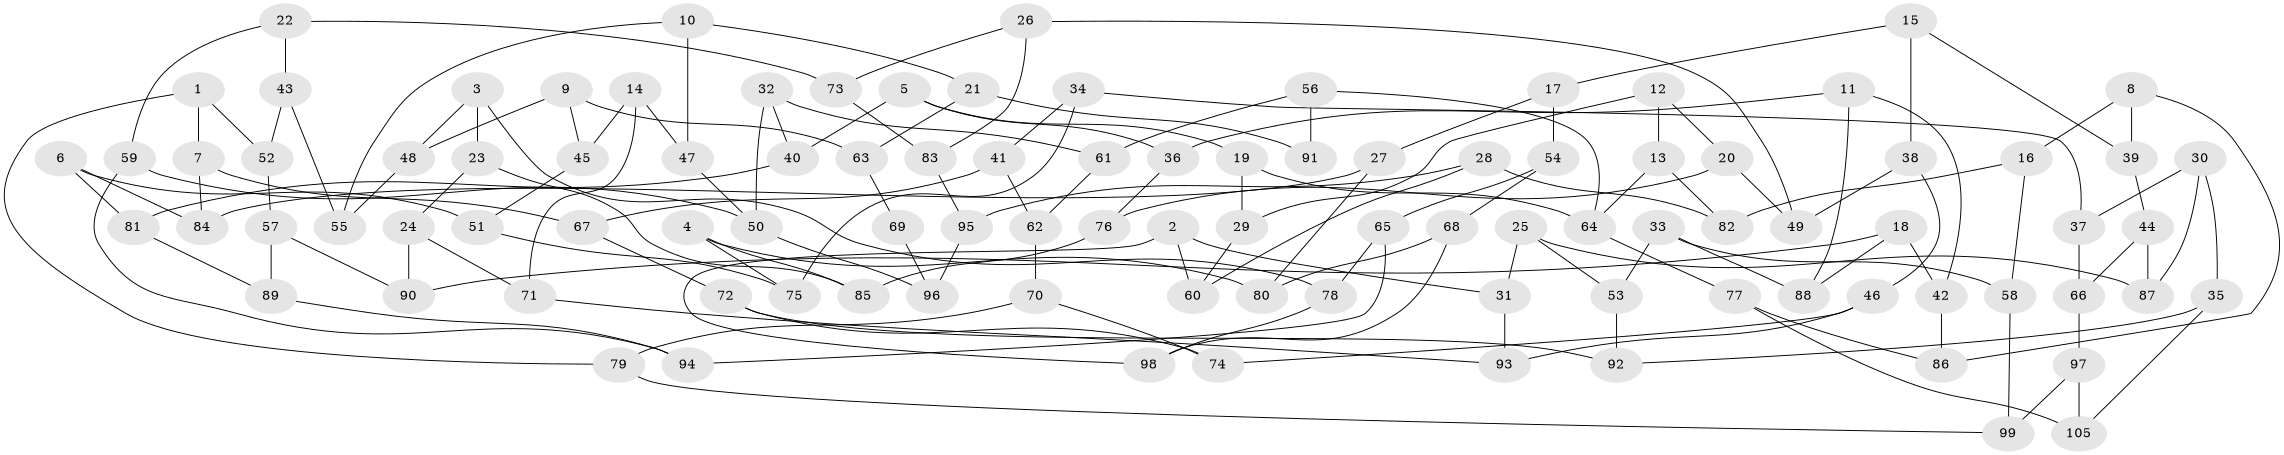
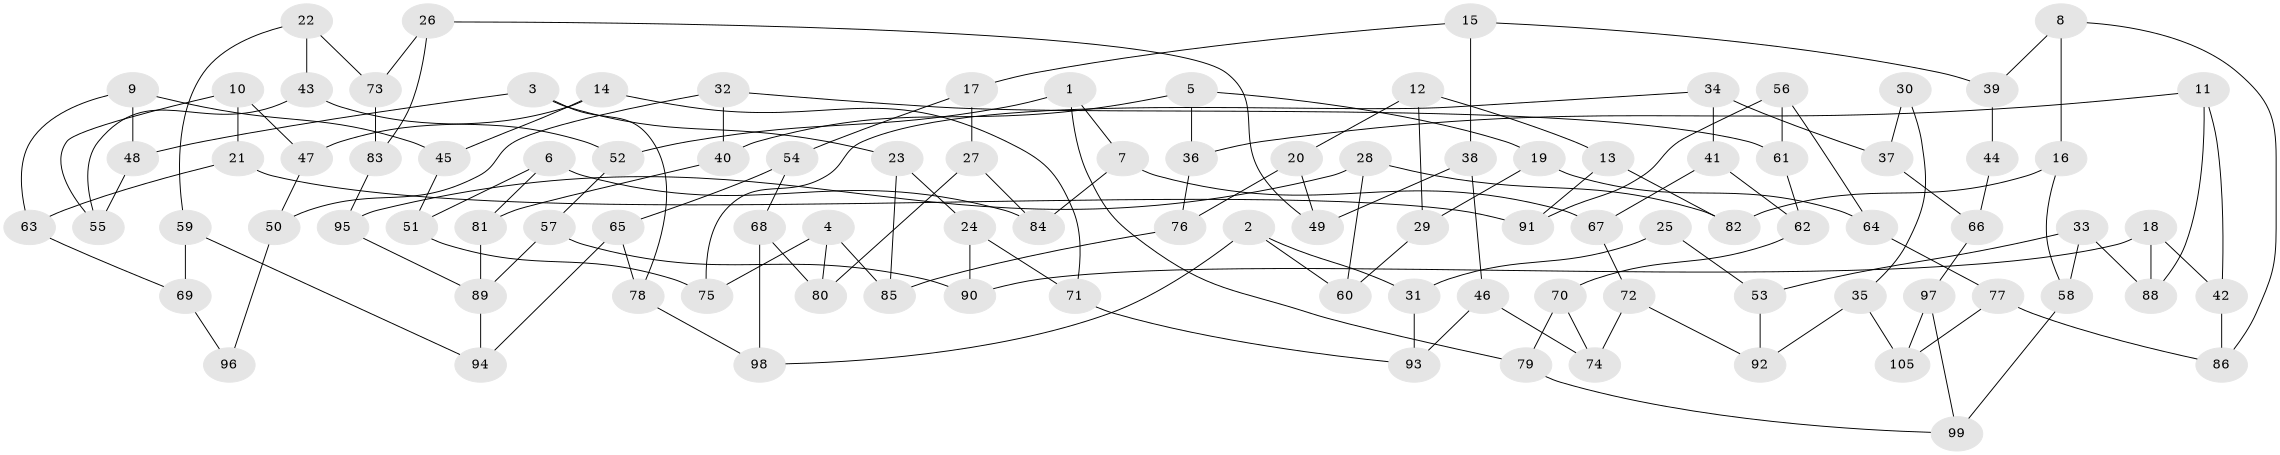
edge "59" -- "50": now "59" -- "69"
edge "13" -- "64": now "13" -- "91"
edge "95" -- "96": now "95" -- "89"
node "87": removed
